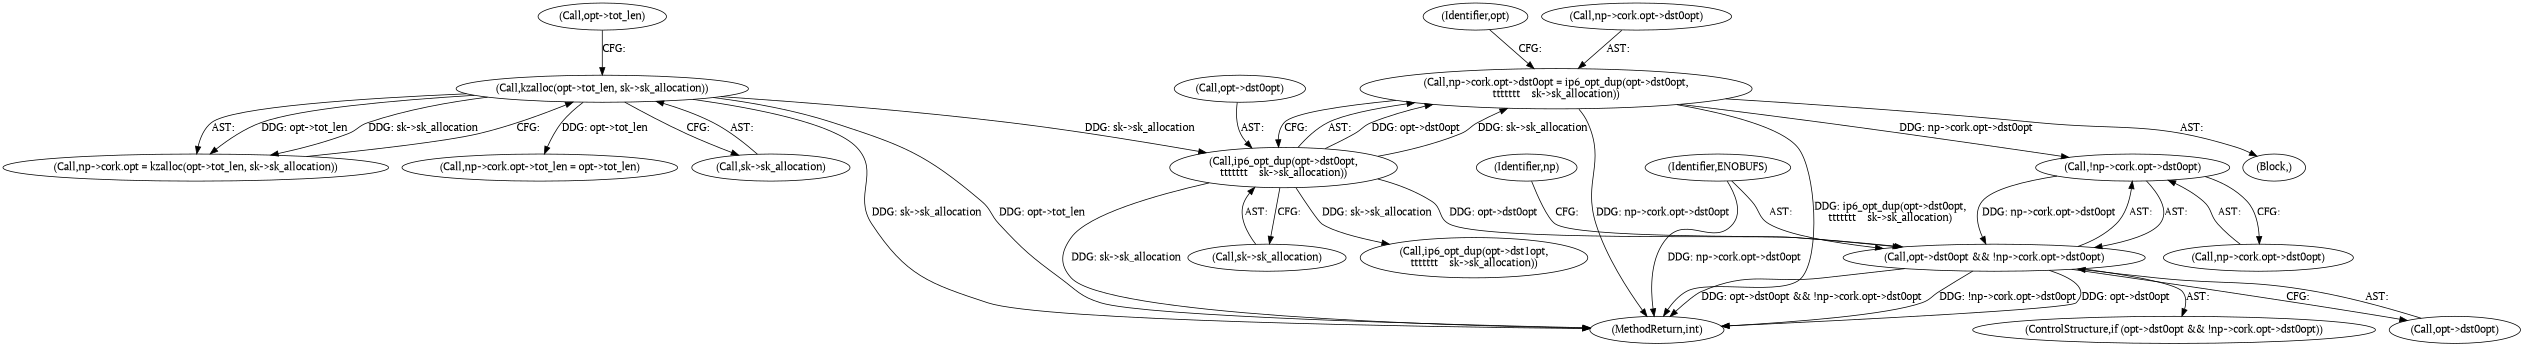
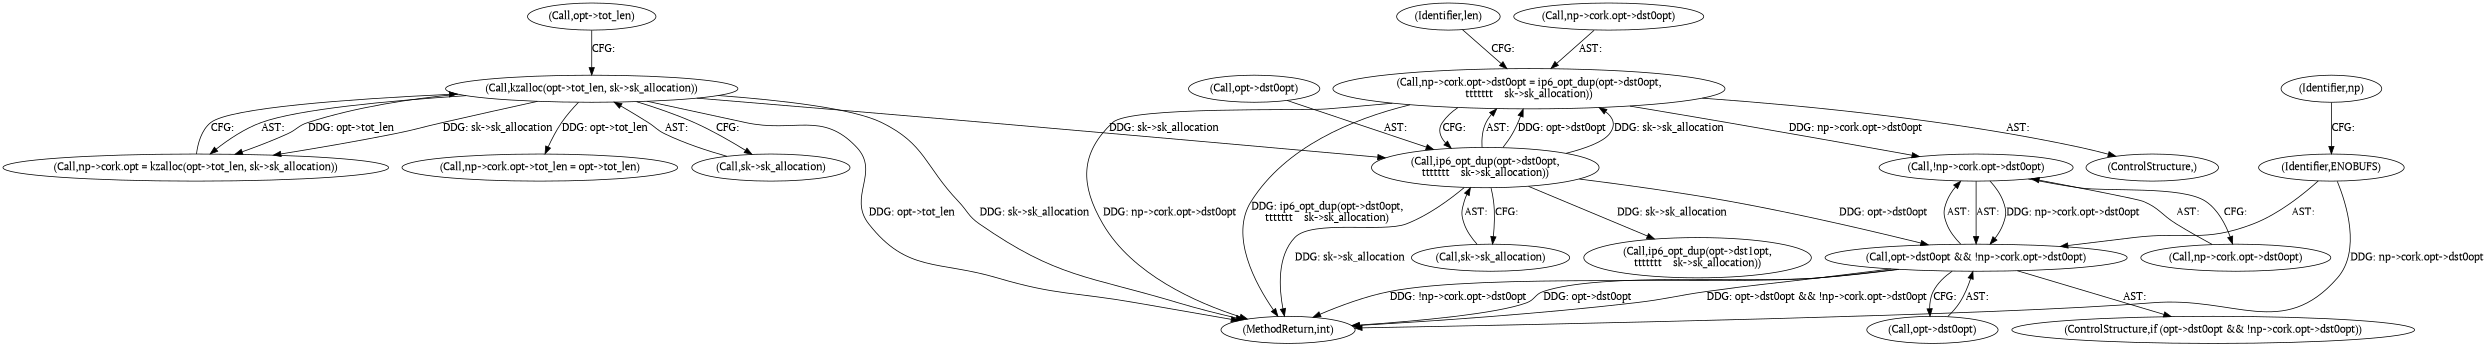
node "(Identifier,opt)": label "(Identifier,opt)" -> "(Identifier,len)"
node "(Block,)": label "(Block,)" -> "(ControlStructure,)"
edge "(Identifier,np)" -> "(Call,opt->dst0opt && !np->cork.opt->dst0opt)": now "(Identifier,np)" -> "(Identifier,ENOBUFS)"
